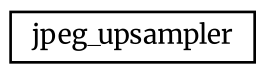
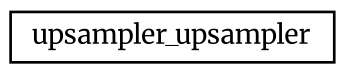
node "jpeg_upsampler": label "jpeg_upsampler" -> "upsampler_upsampler"
